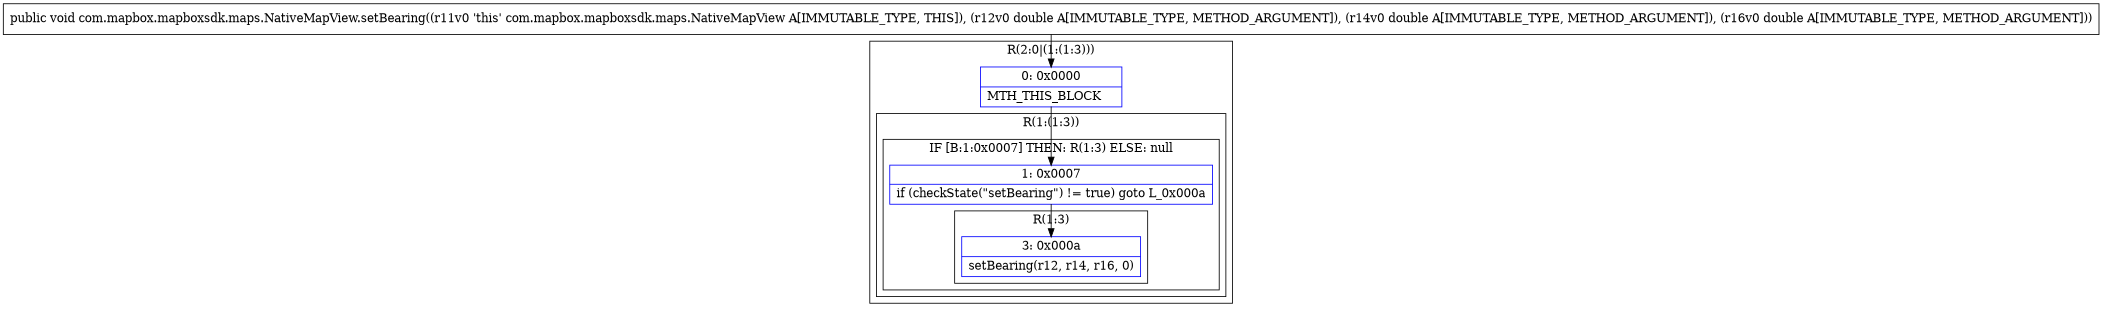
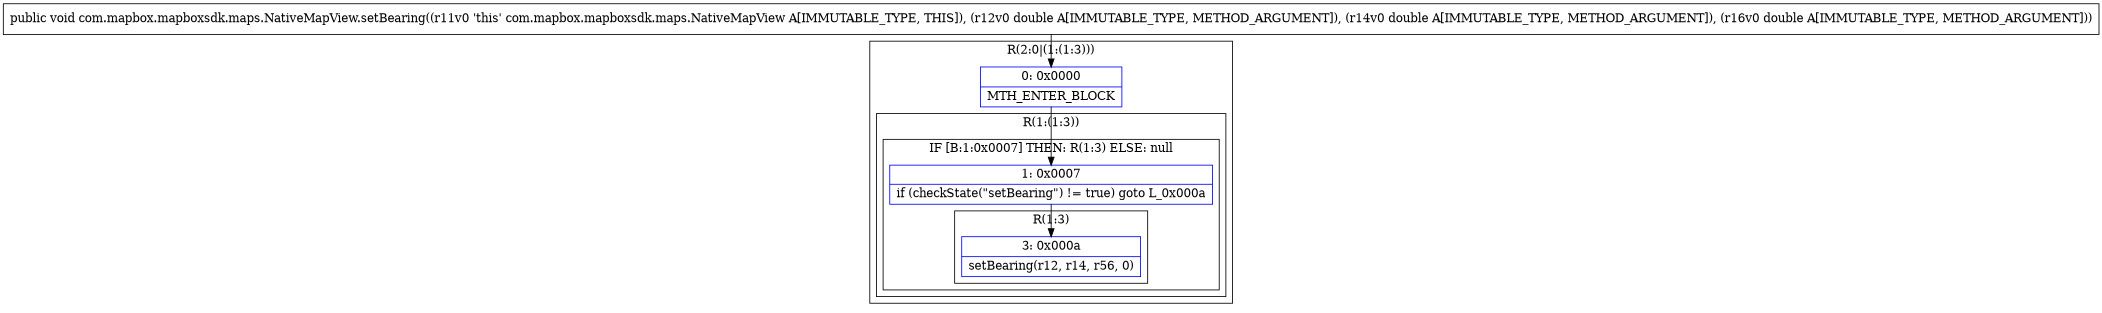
node "0: 0x0000": text "MTH_THIS_BLOCK" -> "MTH_ENTER_BLOCK"
node "3: 0x000a": text "setBearing(r12, r14, r16, 0)" -> "setBearing(r12, r14, r56, 0)"
